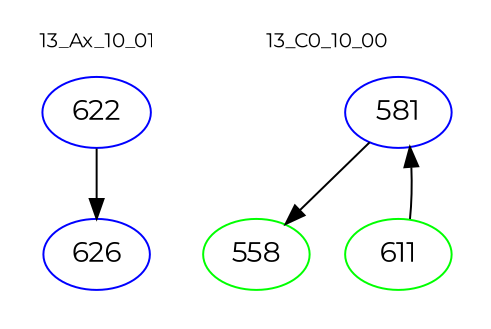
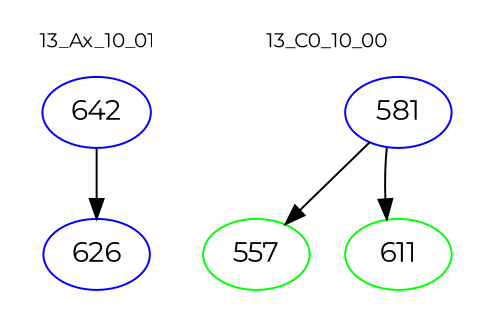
node "622": label "622" -> "642"
edge "611" -> "581": reversed
node "558": label "558" -> "557"
